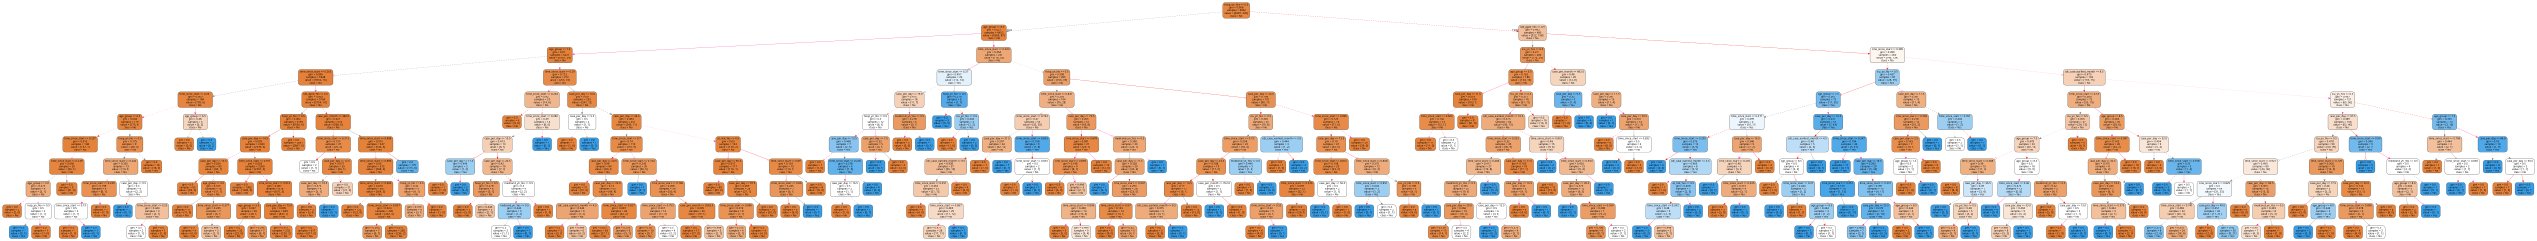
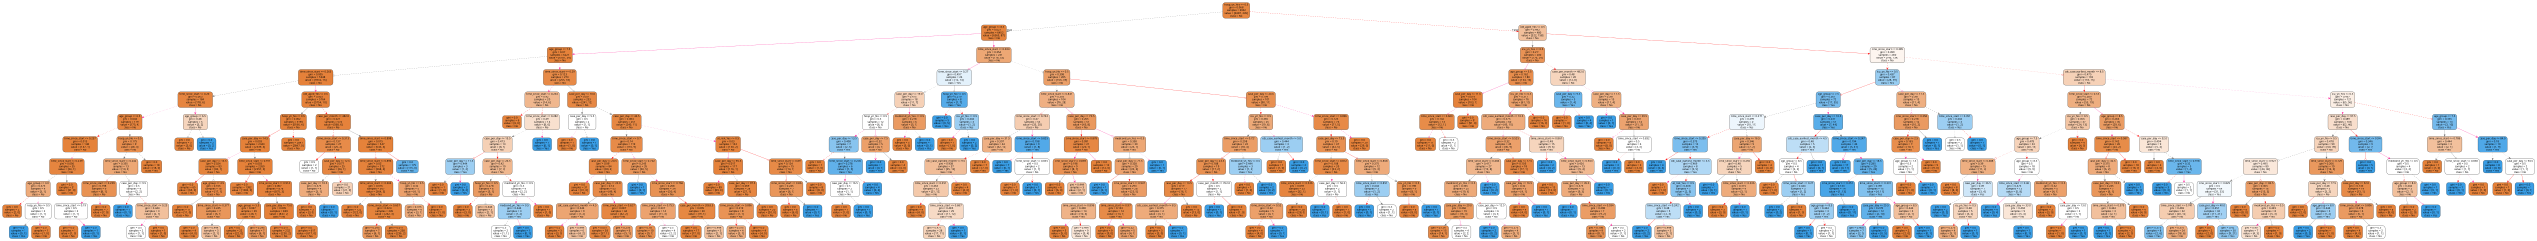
node "gini = 0.0 samples = 16 value = [16, 0] class = No": fillcolor #f6d5bd -> #e58139
node "gini = 0.0 month = 11 value = [0, 11] class = Yes": label "gini = 0.0 month = 11 value = [0, 11] class = Yes" -> "gini = 0.0 samples = 11 value = [0, 11] class = Yes"
node "gini = 0.469 samples = 8 value = [5, 3] class = No": removed
